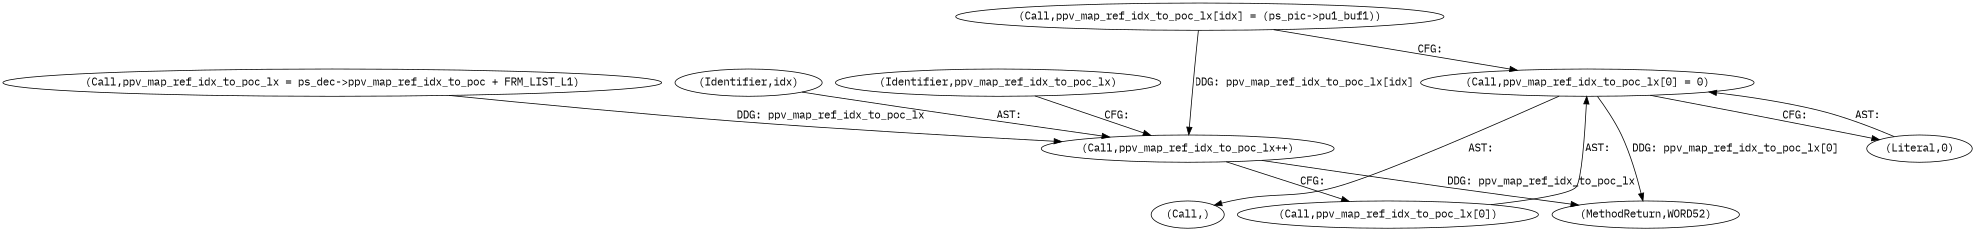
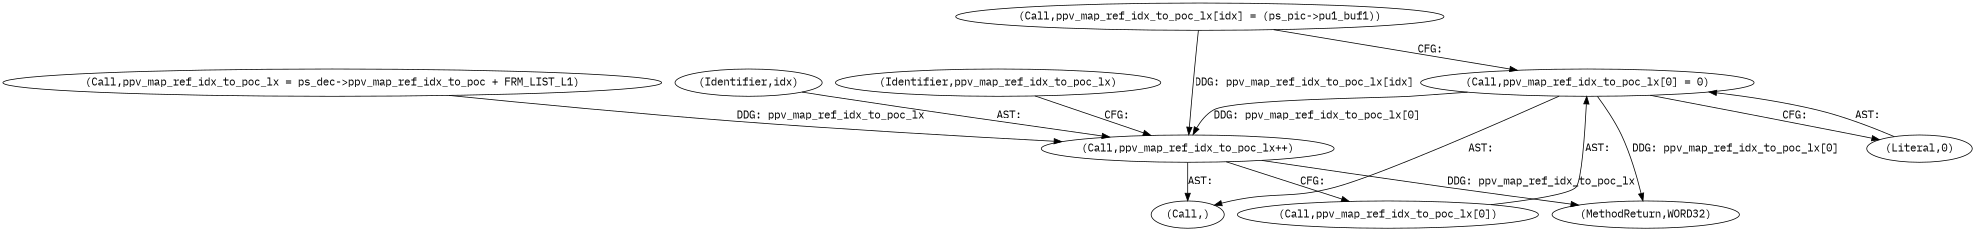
edge "(Call,ppv_map_ref_idx_to_poc_lx[0] = 0)" -> "(Call,ppv_map_ref_idx_to_poc_lx++)": added, label "DDG: ppv_map_ref_idx_to_poc_lx[0]"
edge "(Call,ppv_map_ref_idx_to_poc_lx++)" -> "(Call,)": added, label "AST:"
node "(MethodReturn,WORD52)": label "(MethodReturn,WORD52)" -> "(MethodReturn,WORD32)"
